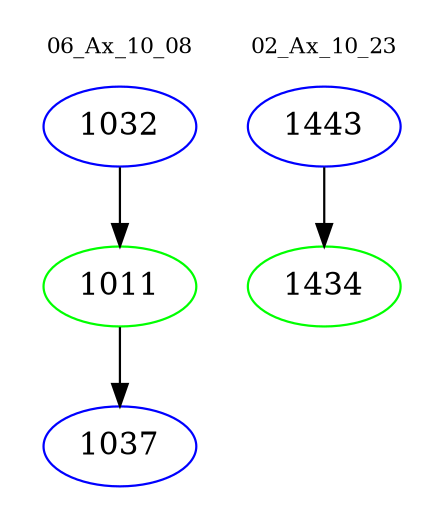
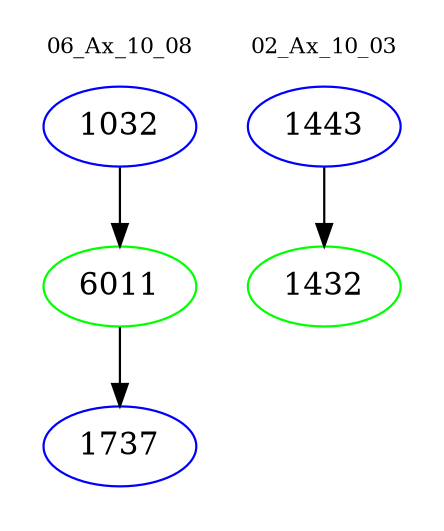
cluster "02_Ax_10_23": label "02_Ax_10_23" -> "02_Ax_10_03"
node "1011": label "1011" -> "6011"
node "1434": label "1434" -> "1432"
node "1037": label "1037" -> "1737"
